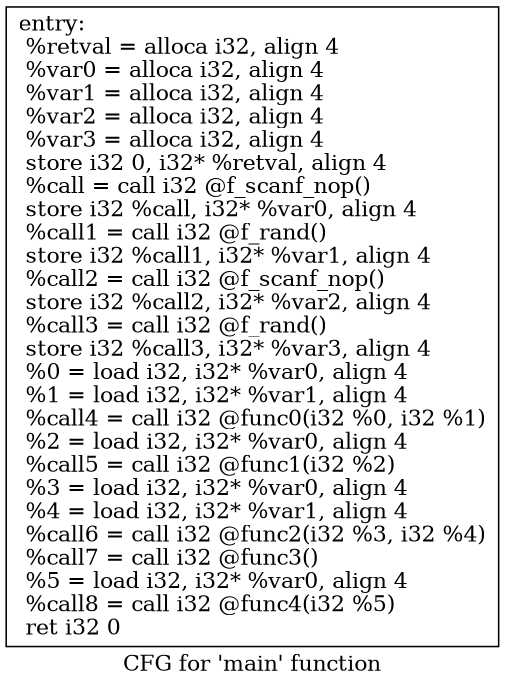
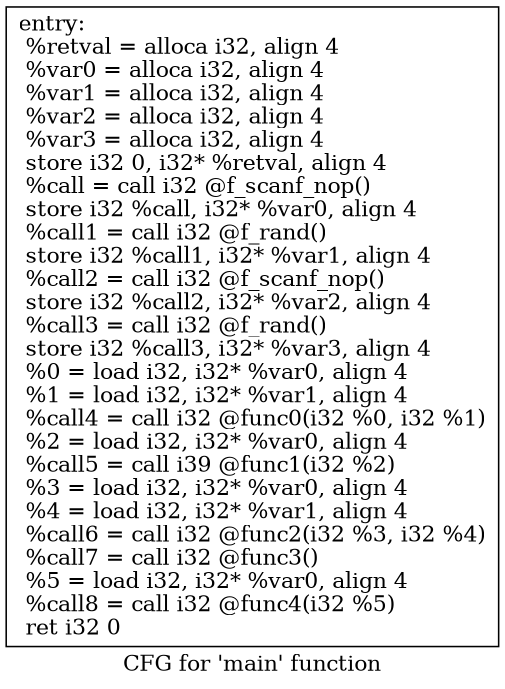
node "entry:": text "%call5 = call i32 @func1(i32 %2)" -> "%call5 = call i39 @func1(i32 %2)"
